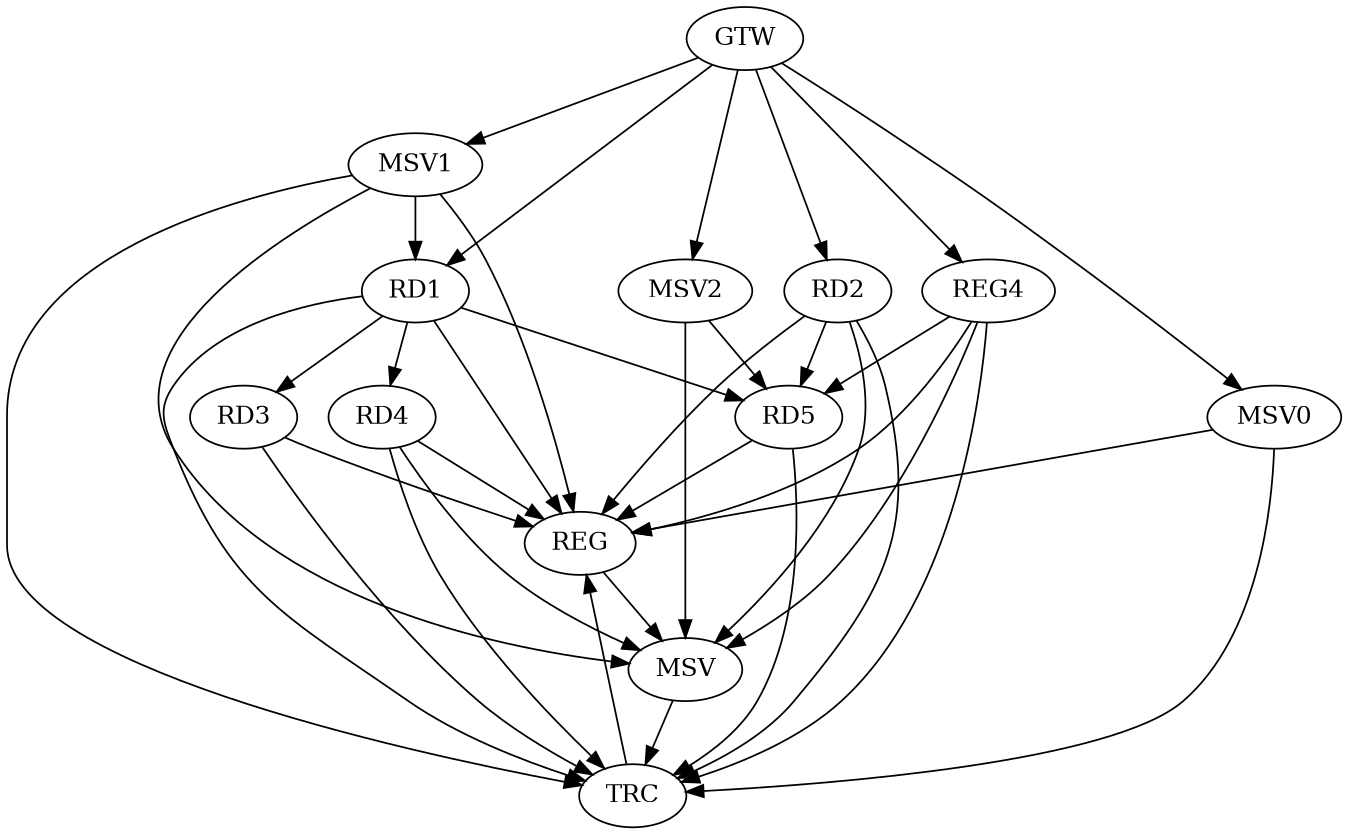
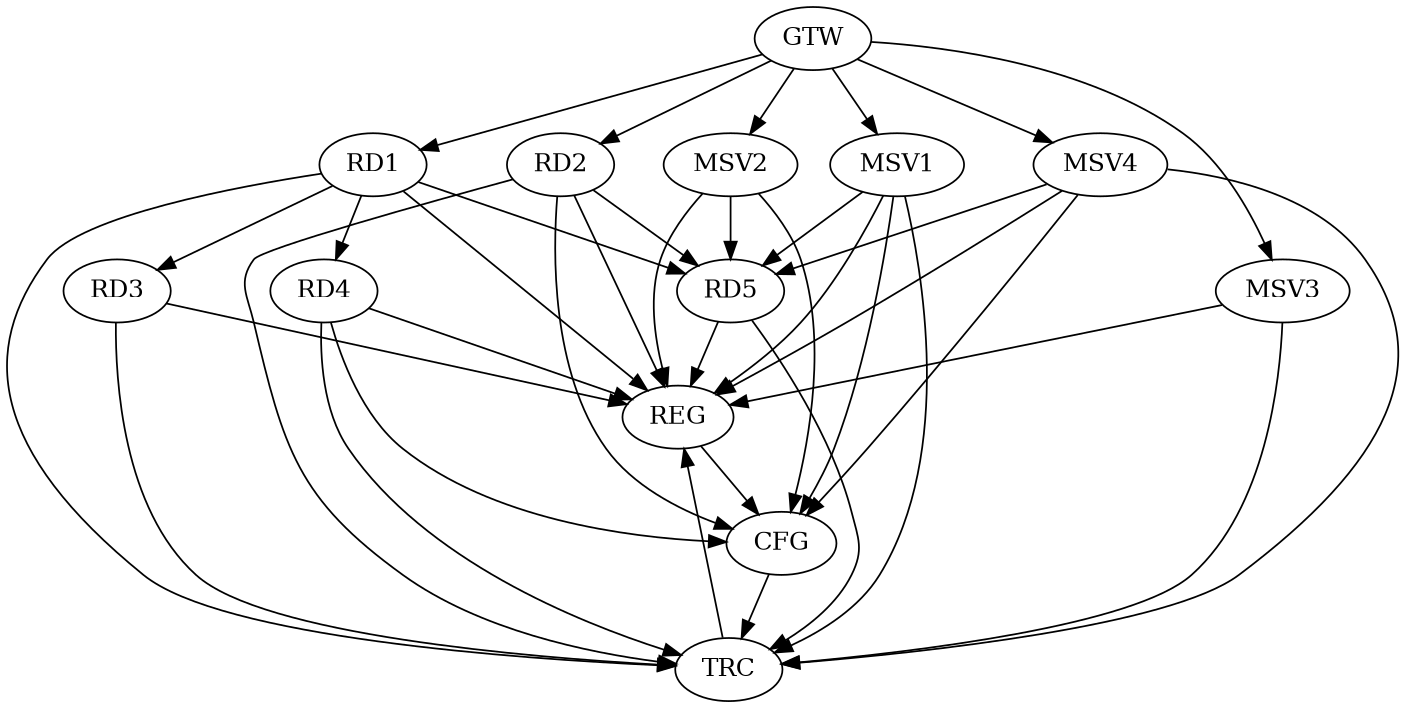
edge "MSV1" -> "RD1": now "MSV1" -> "RD5"
edge "MSV2" -> "REG": added
node "REG4": label "REG4" -> "MSV4"
node "MSV0": label "MSV0" -> "MSV3"
node "MSV": label "MSV" -> "CFG"
